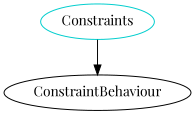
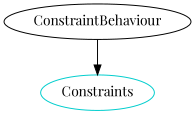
edge "Constraints" -> "ConstraintBehaviour": reversed
